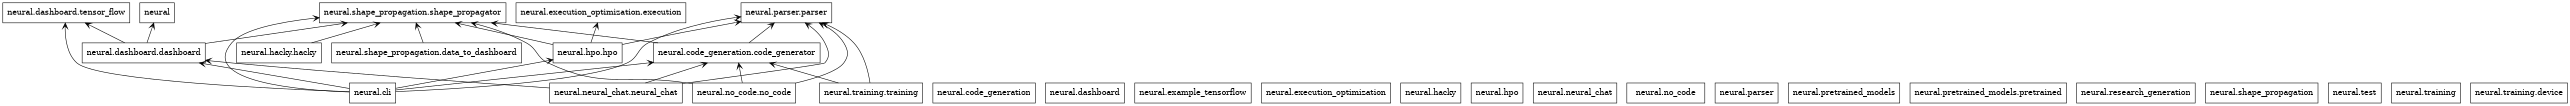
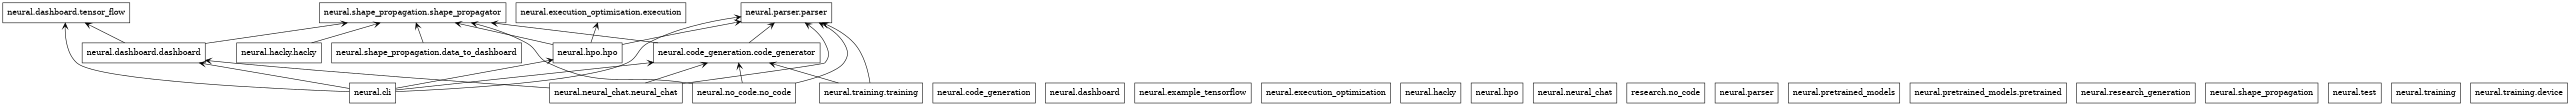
node "neural": removed
edge "neural.cli" -> "neural.shape_propagation.shape_propagator": removed
node "neural.no_code": label "neural.no_code" -> "research.no_code"
